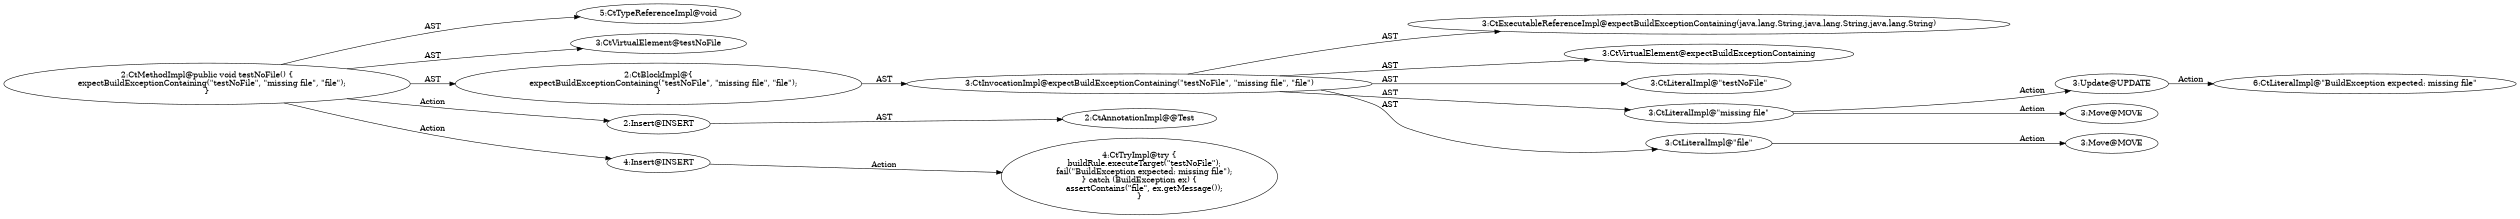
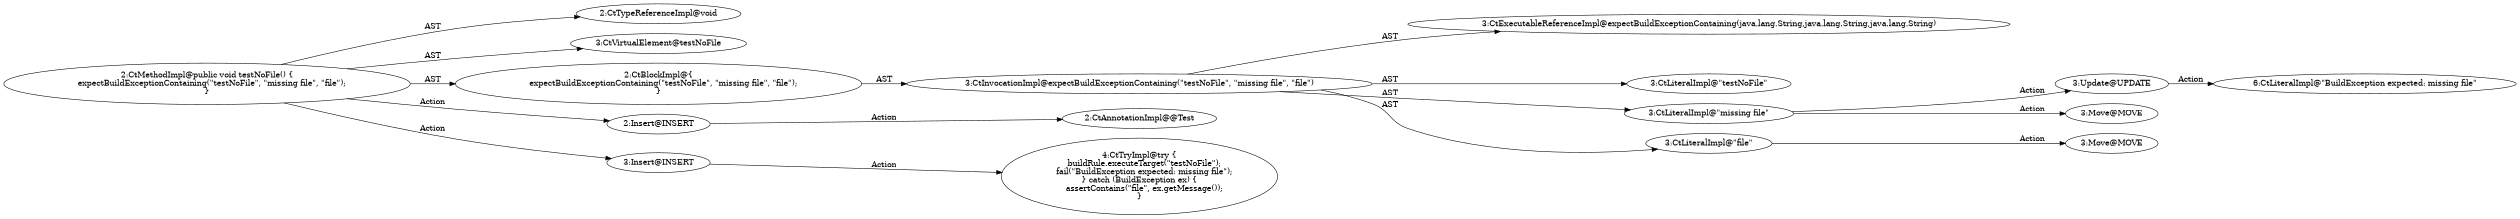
node "5:CtTypeReferenceImpl@void": label "5:CtTypeReferenceImpl@void" -> "2:CtTypeReferenceImpl@void"
node "3:CtVirtualElement@expectBuildExceptionContaining": removed
edge "2:Insert@INSERT" -> "2:CtAnnotationImpl@@Test": label "AST" -> "Action"
node "4:Insert@INSERT": label "4:Insert@INSERT" -> "3:Insert@INSERT"
